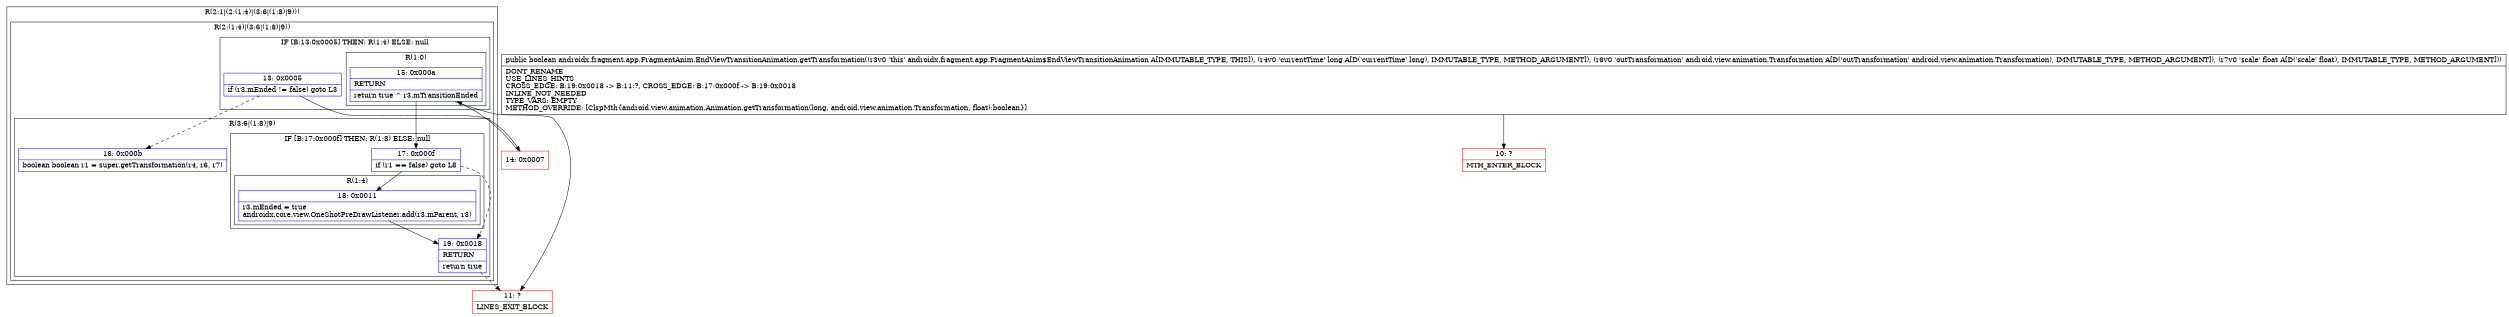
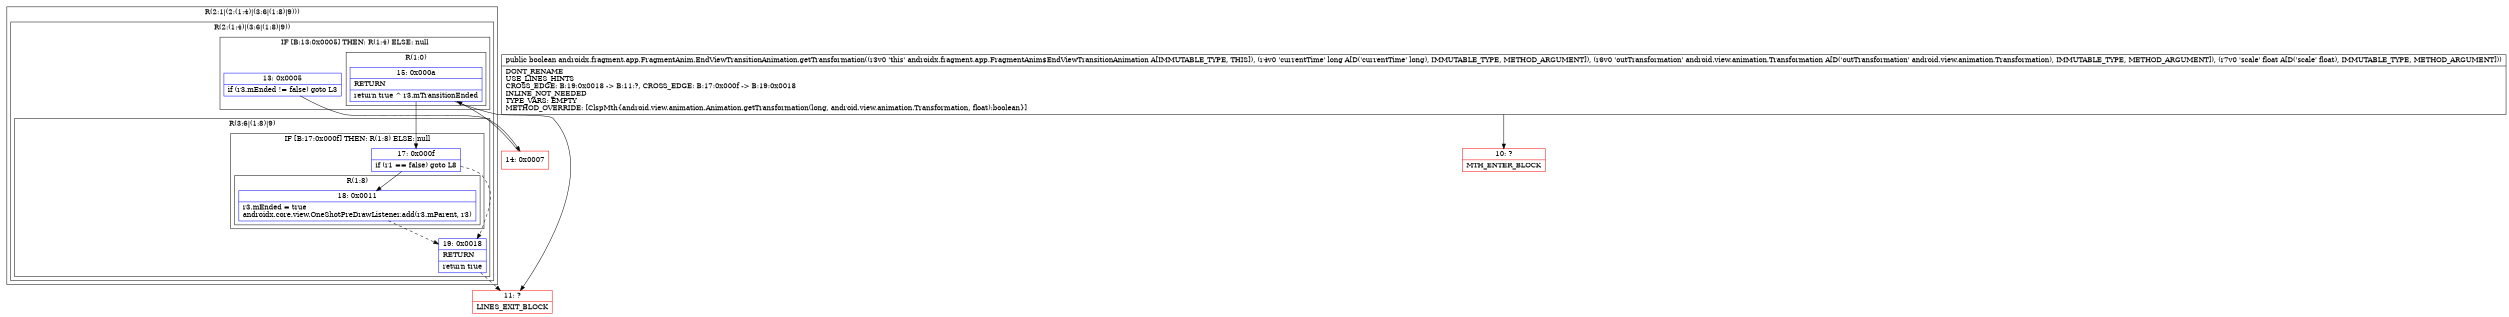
node "16: 0x000b": removed
cluster "R(1:4)": label "R(1:4)" -> "R(1:8)"
edge "18: 0x0011" -> "19: 0x0018": style solid -> dashed
